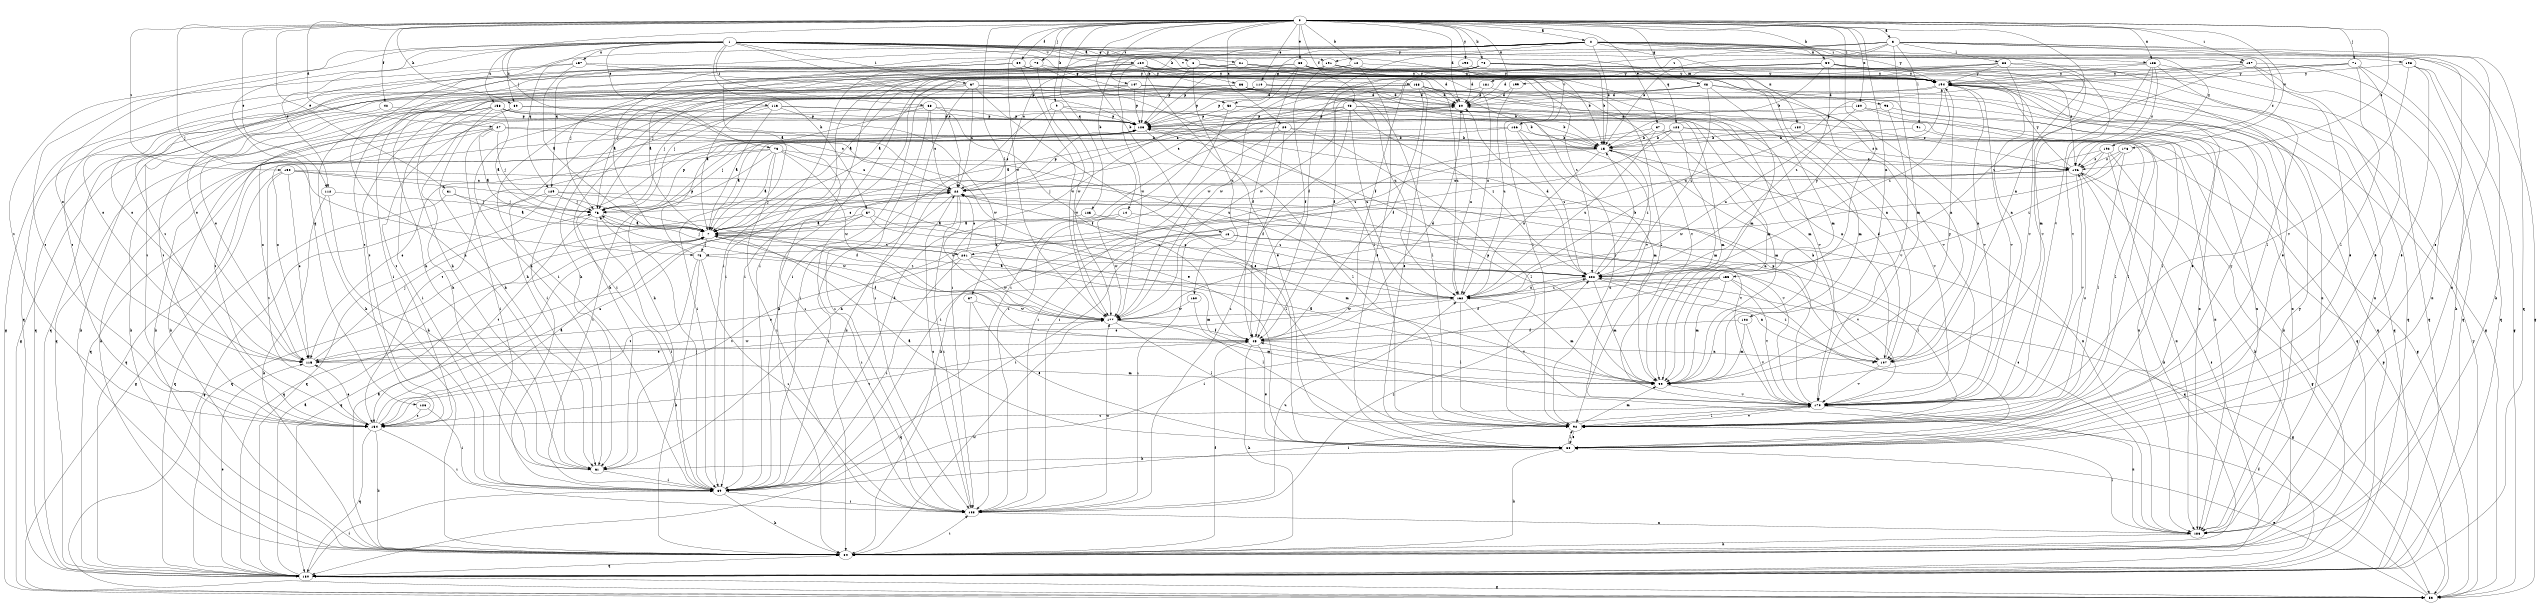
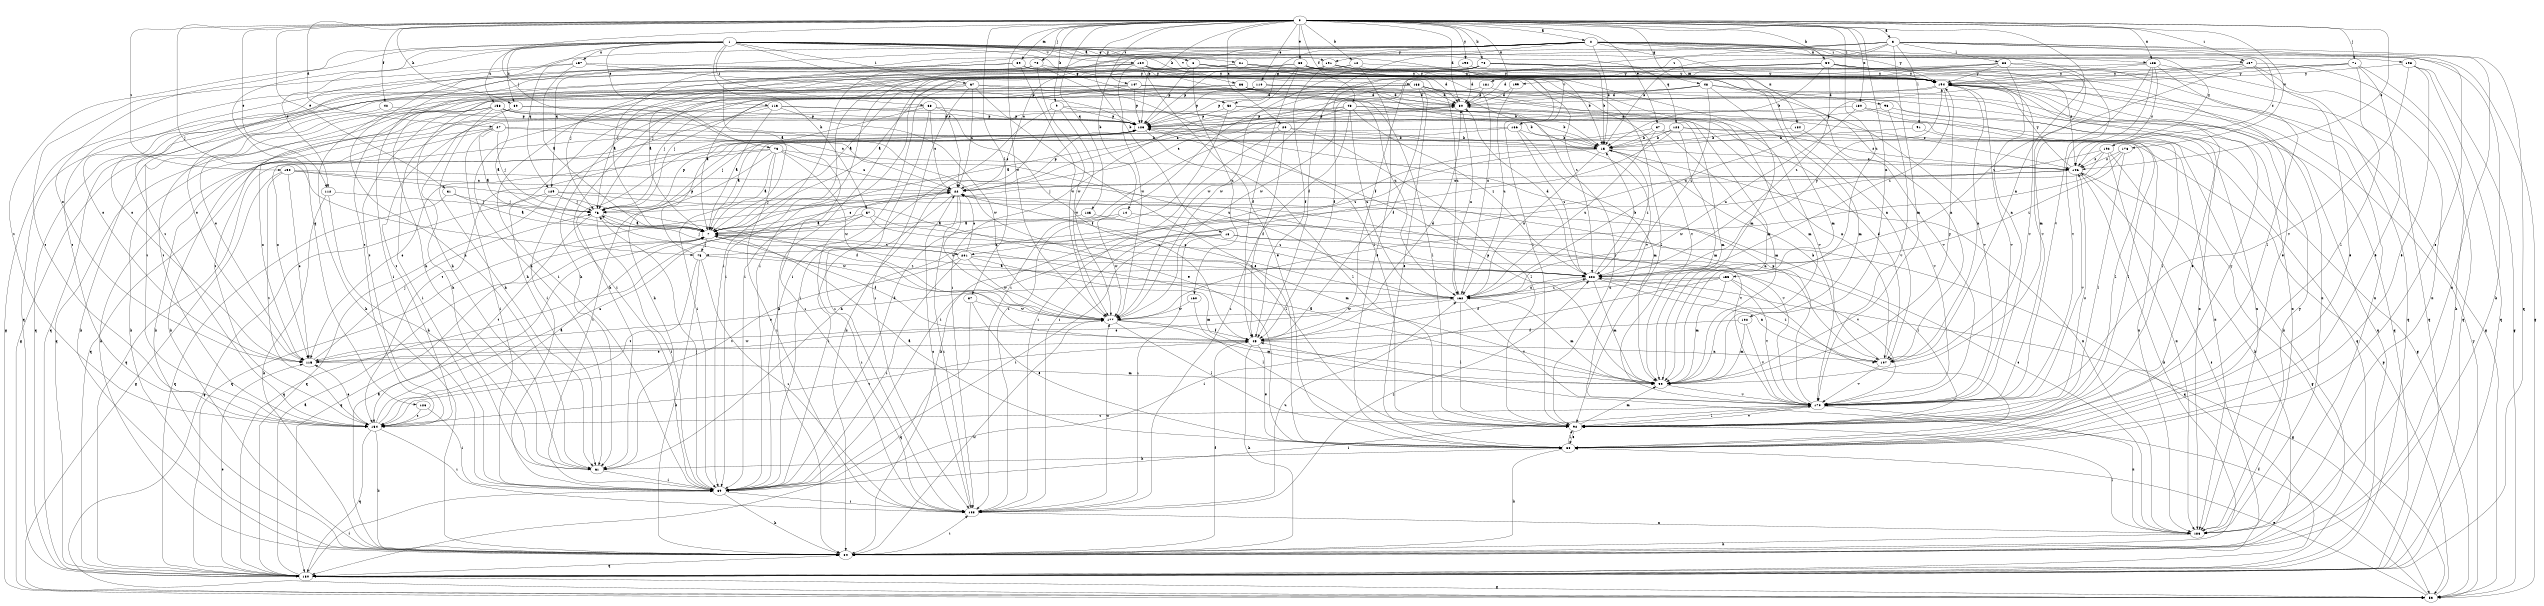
edge "0" -> "39": label "f" -> "m"
